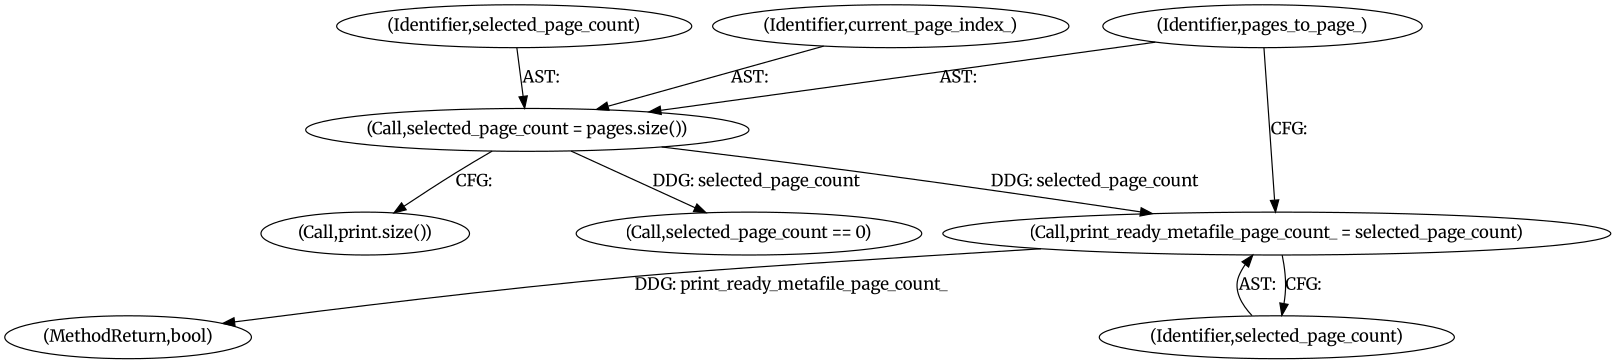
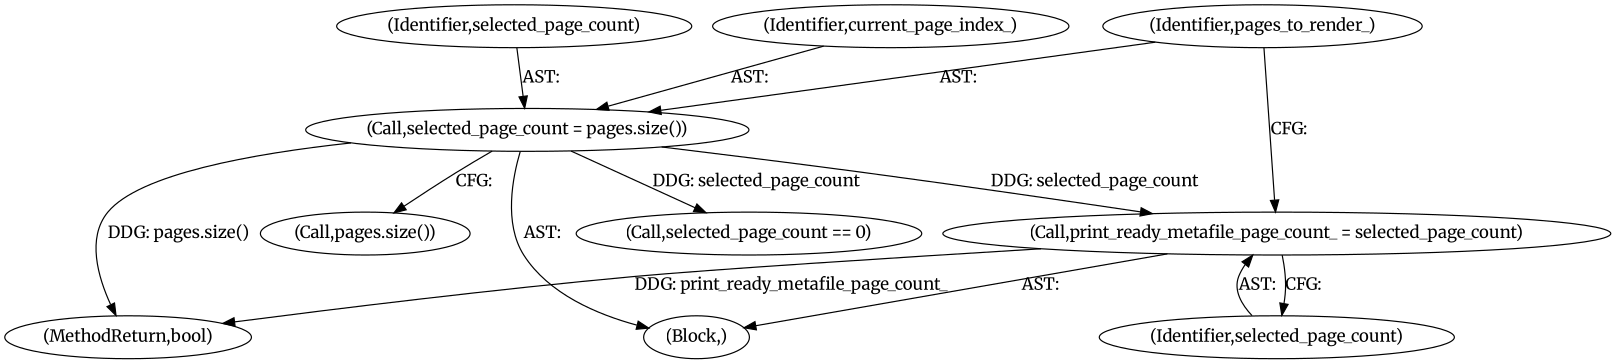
node "(Identifier,pages_to_page_)": label "(Identifier,pages_to_page_)" -> "(Identifier,pages_to_render_)"
edge "(Call,selected_page_count = pages.size())" -> "(MethodReturn,bool)": added, label "DDG: pages.size()"
node "(Call,print.size())": label "(Call,print.size())" -> "(Call,pages.size())"
node "(Block,)": added
